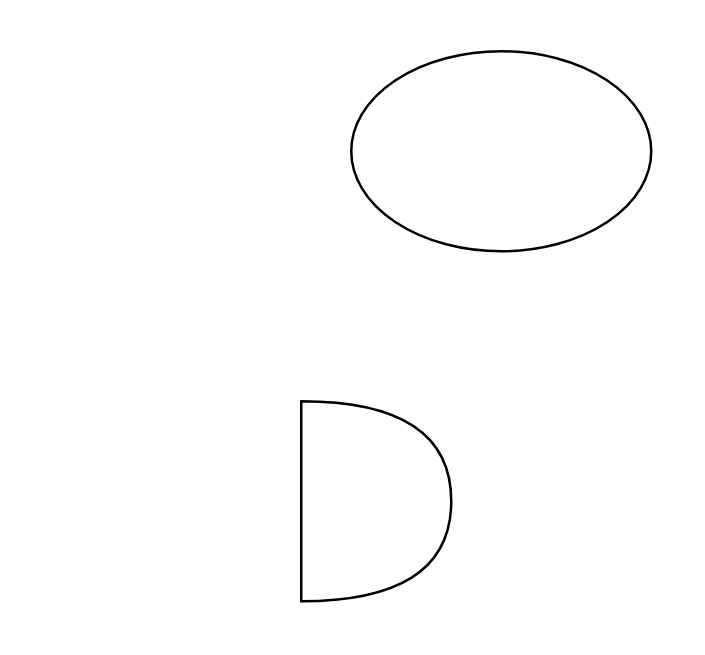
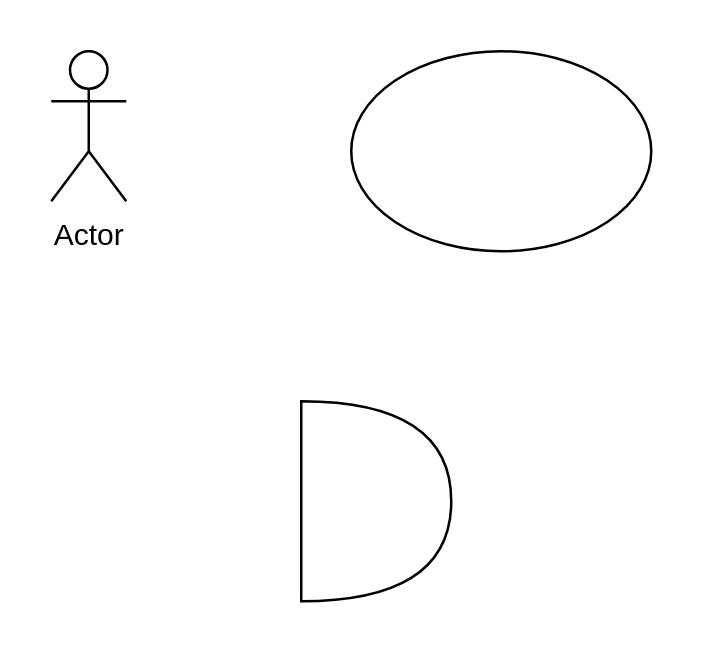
node "Actor": added
